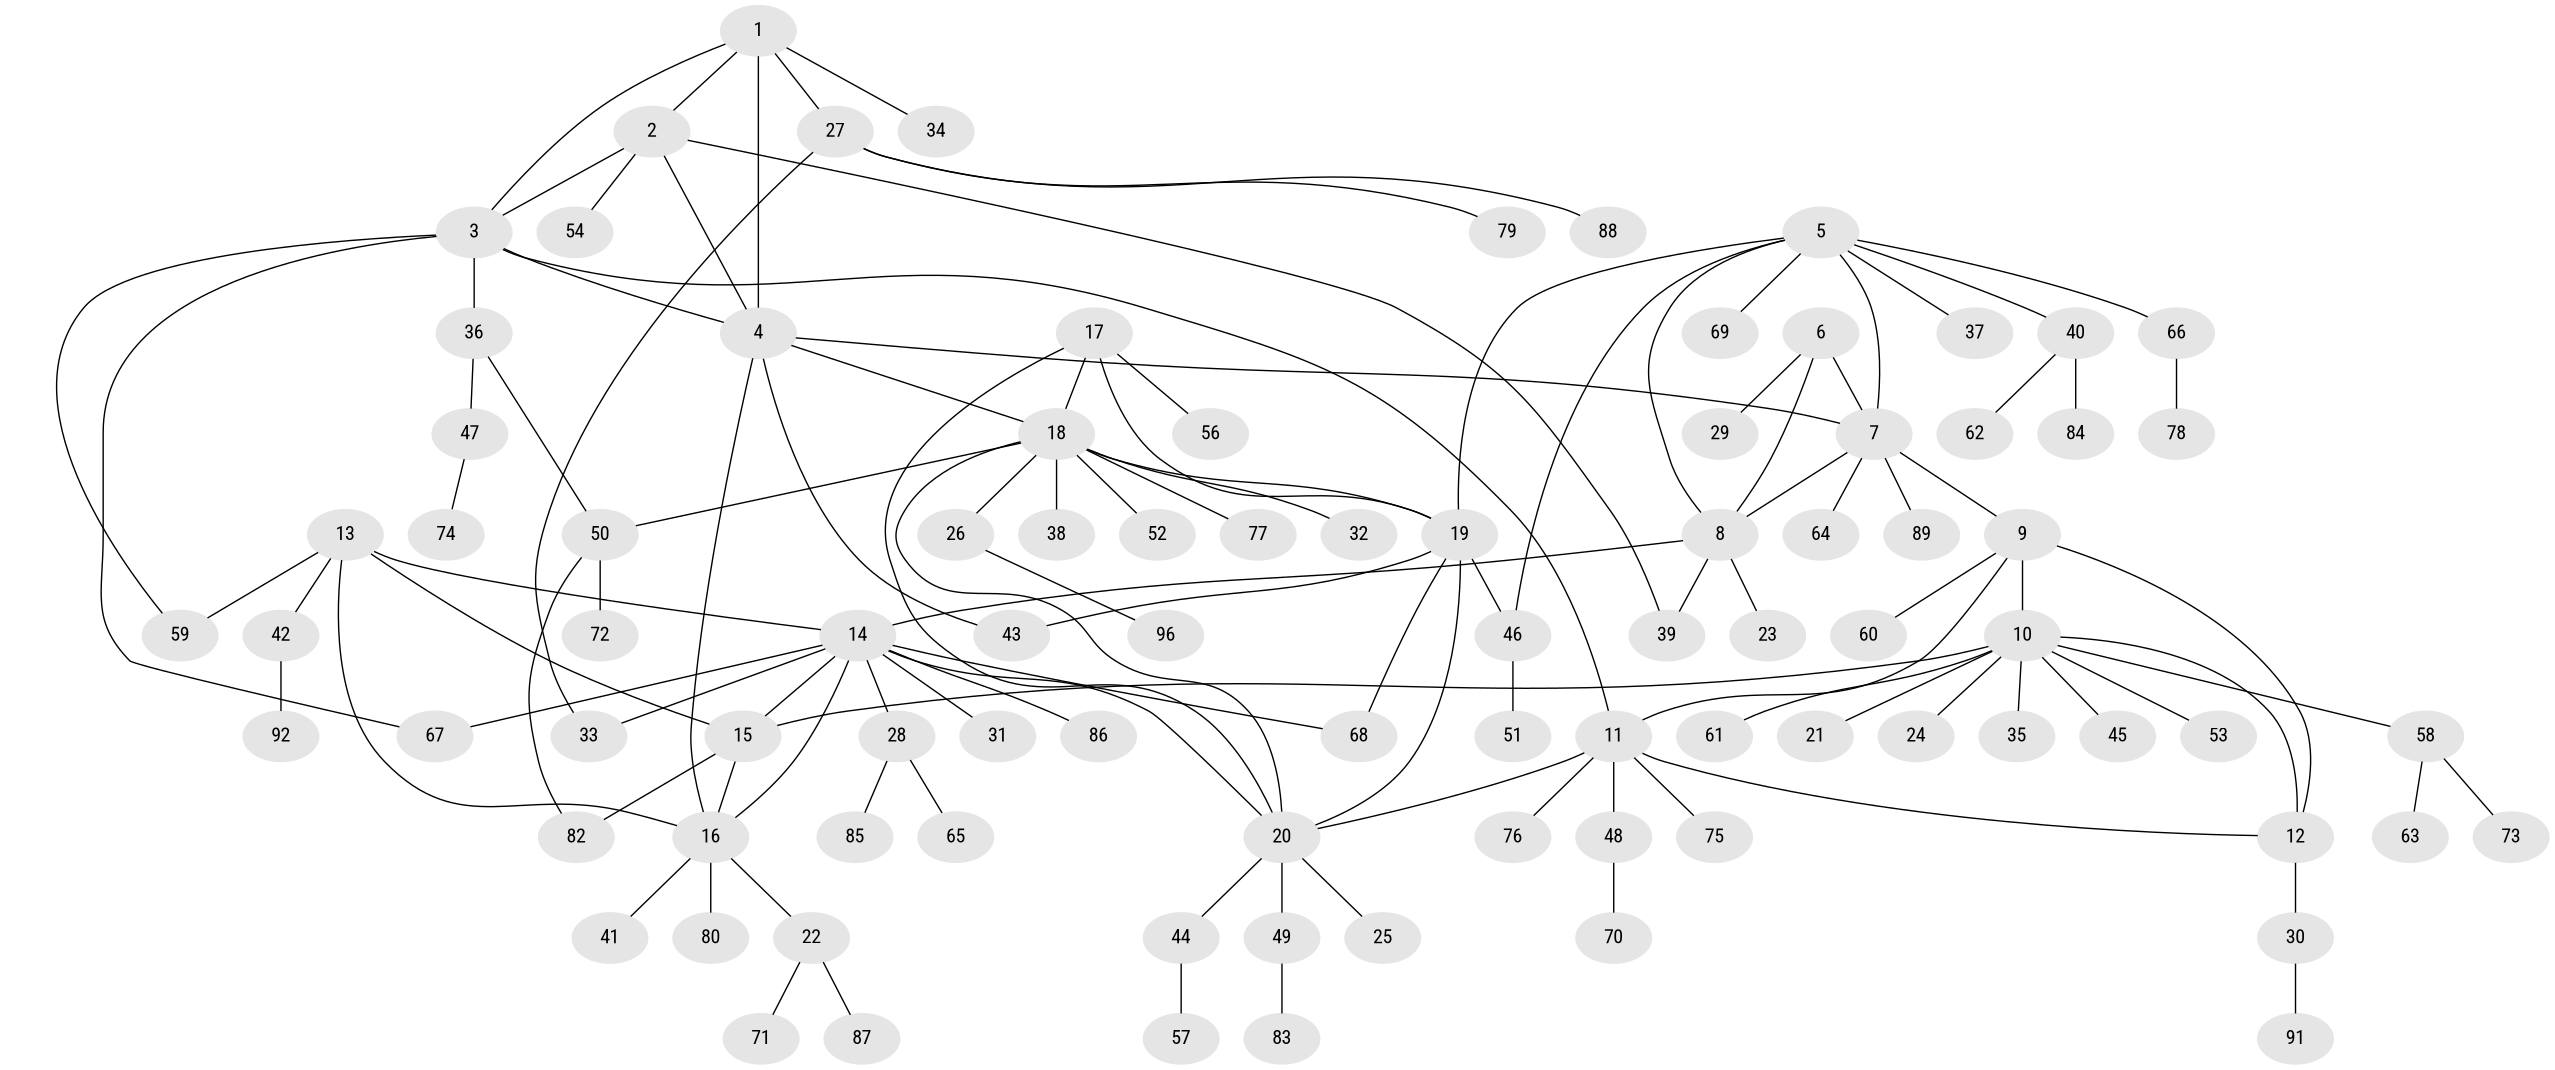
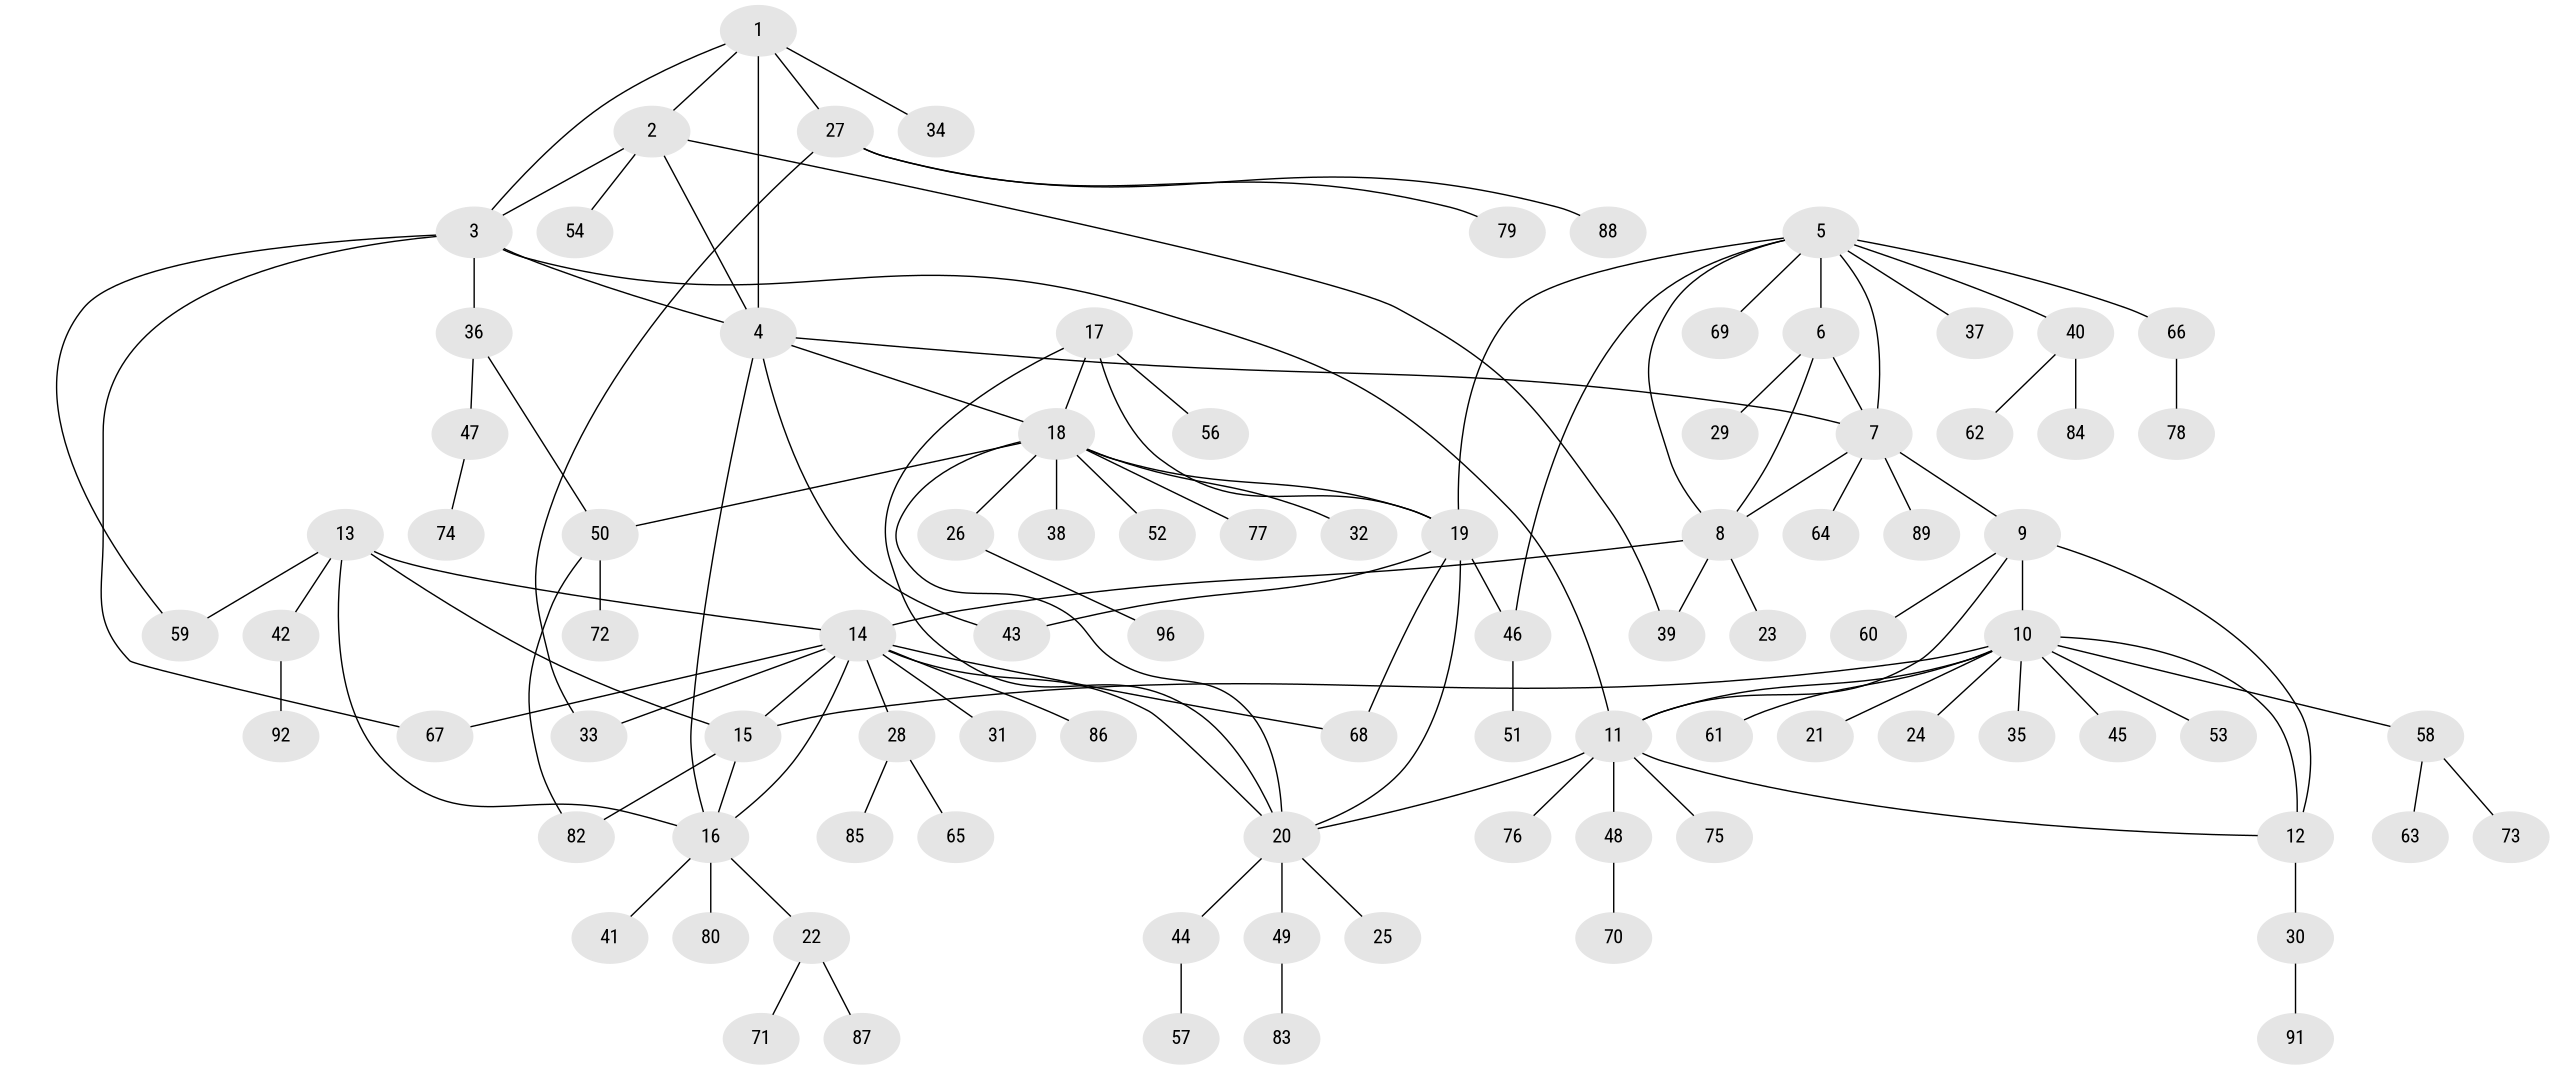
edge "5" -- "6": added
edge "10" -- "11": added
